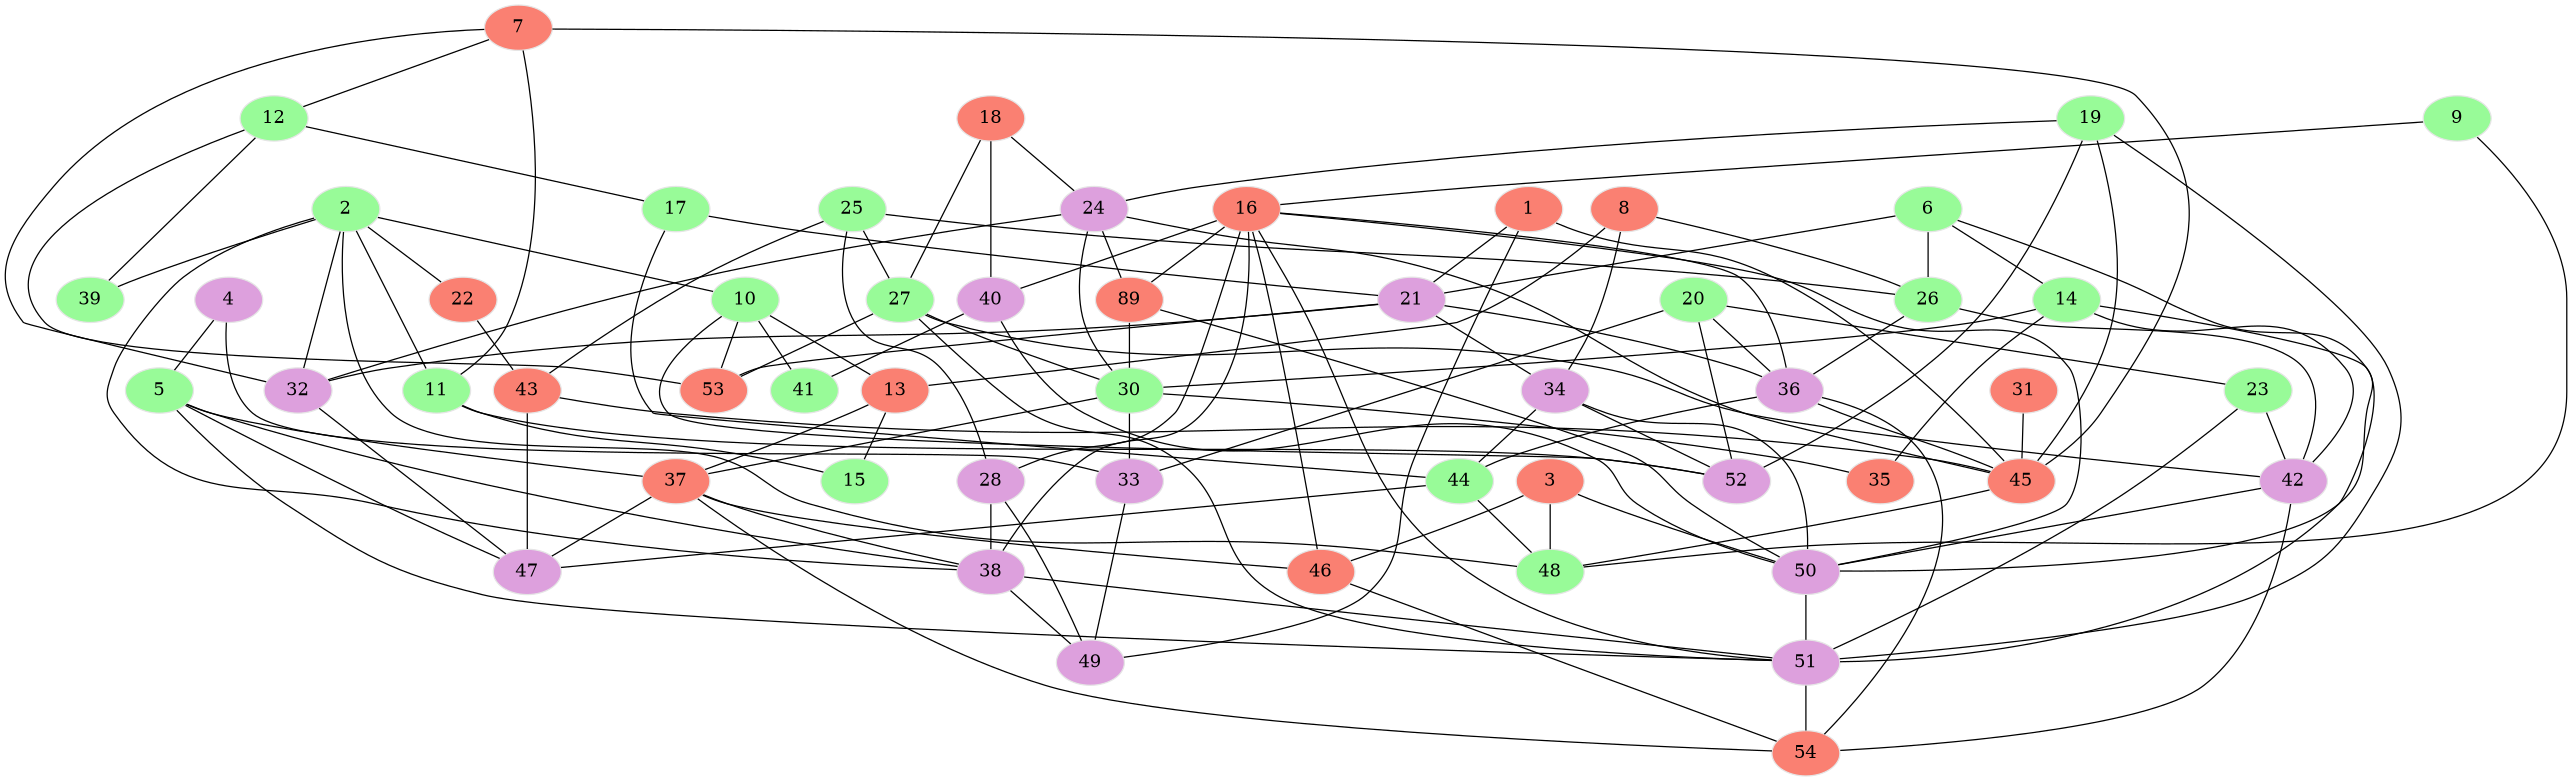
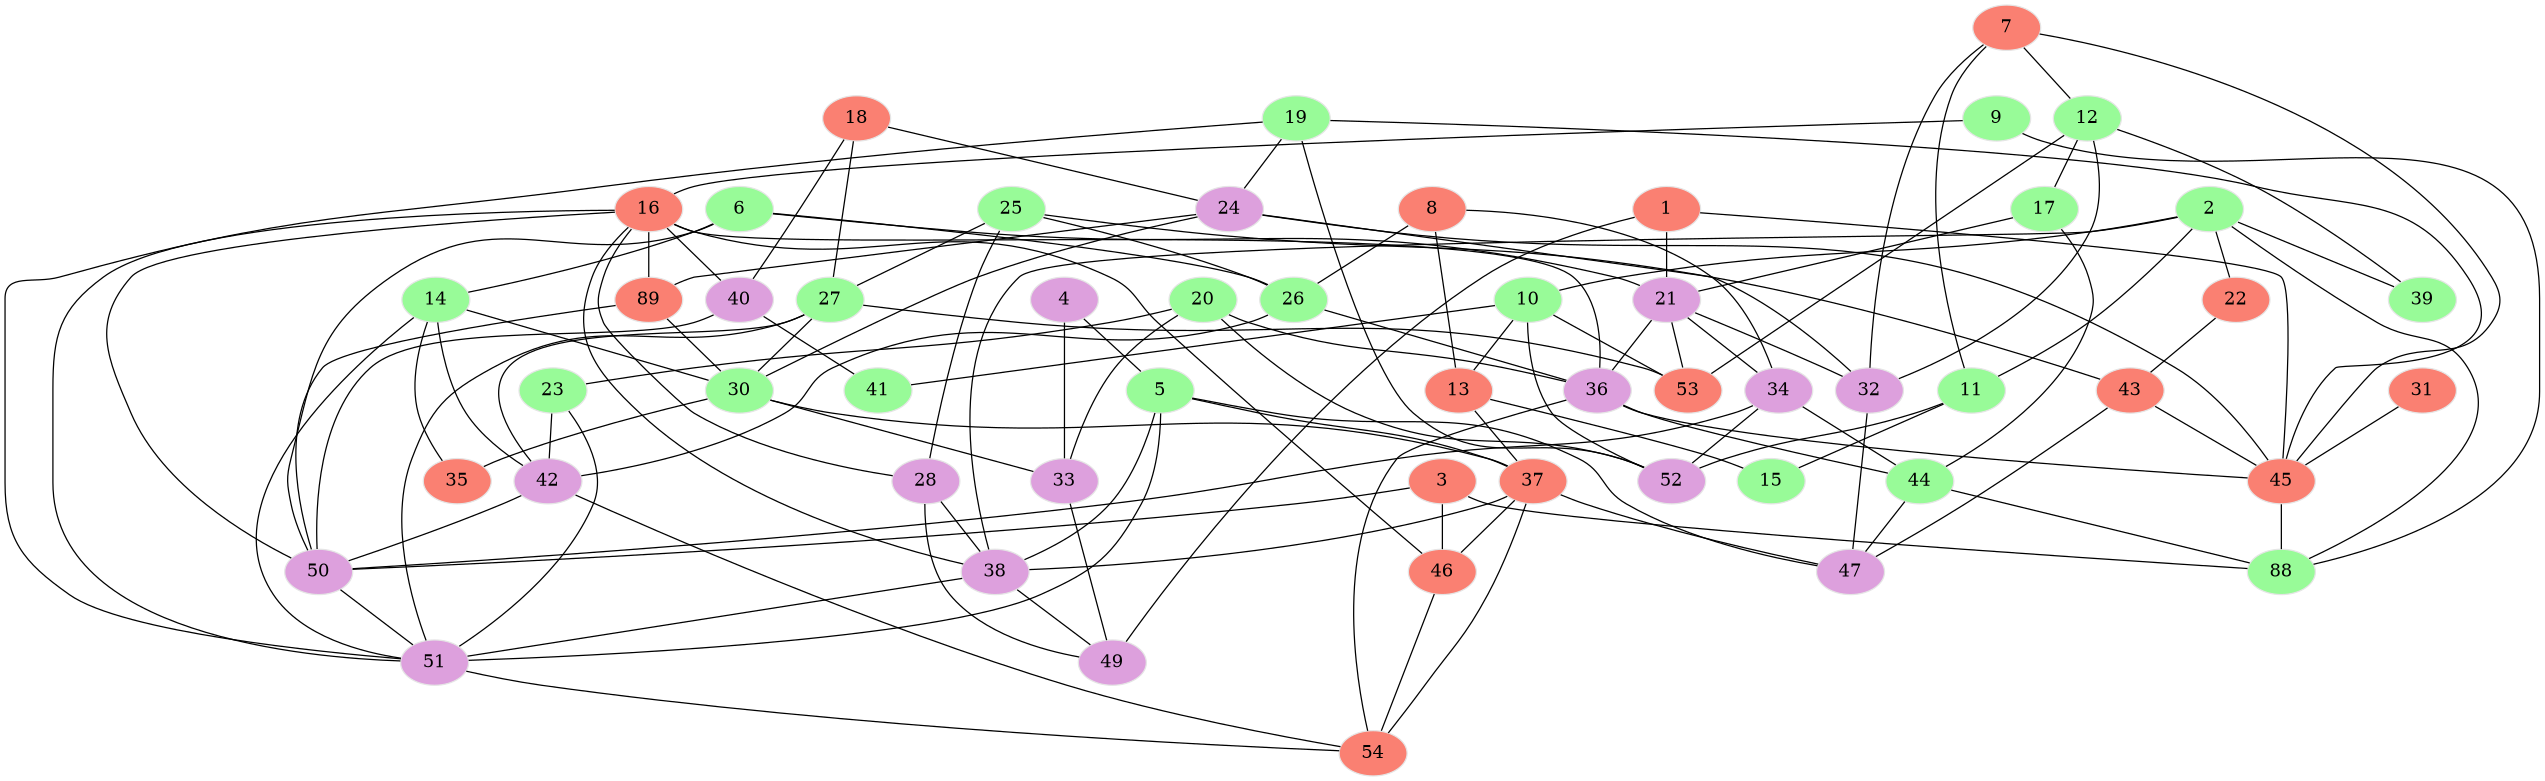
edge "2" -- "32": now "12" -- "32"
node "48": label "48" -> "88"
